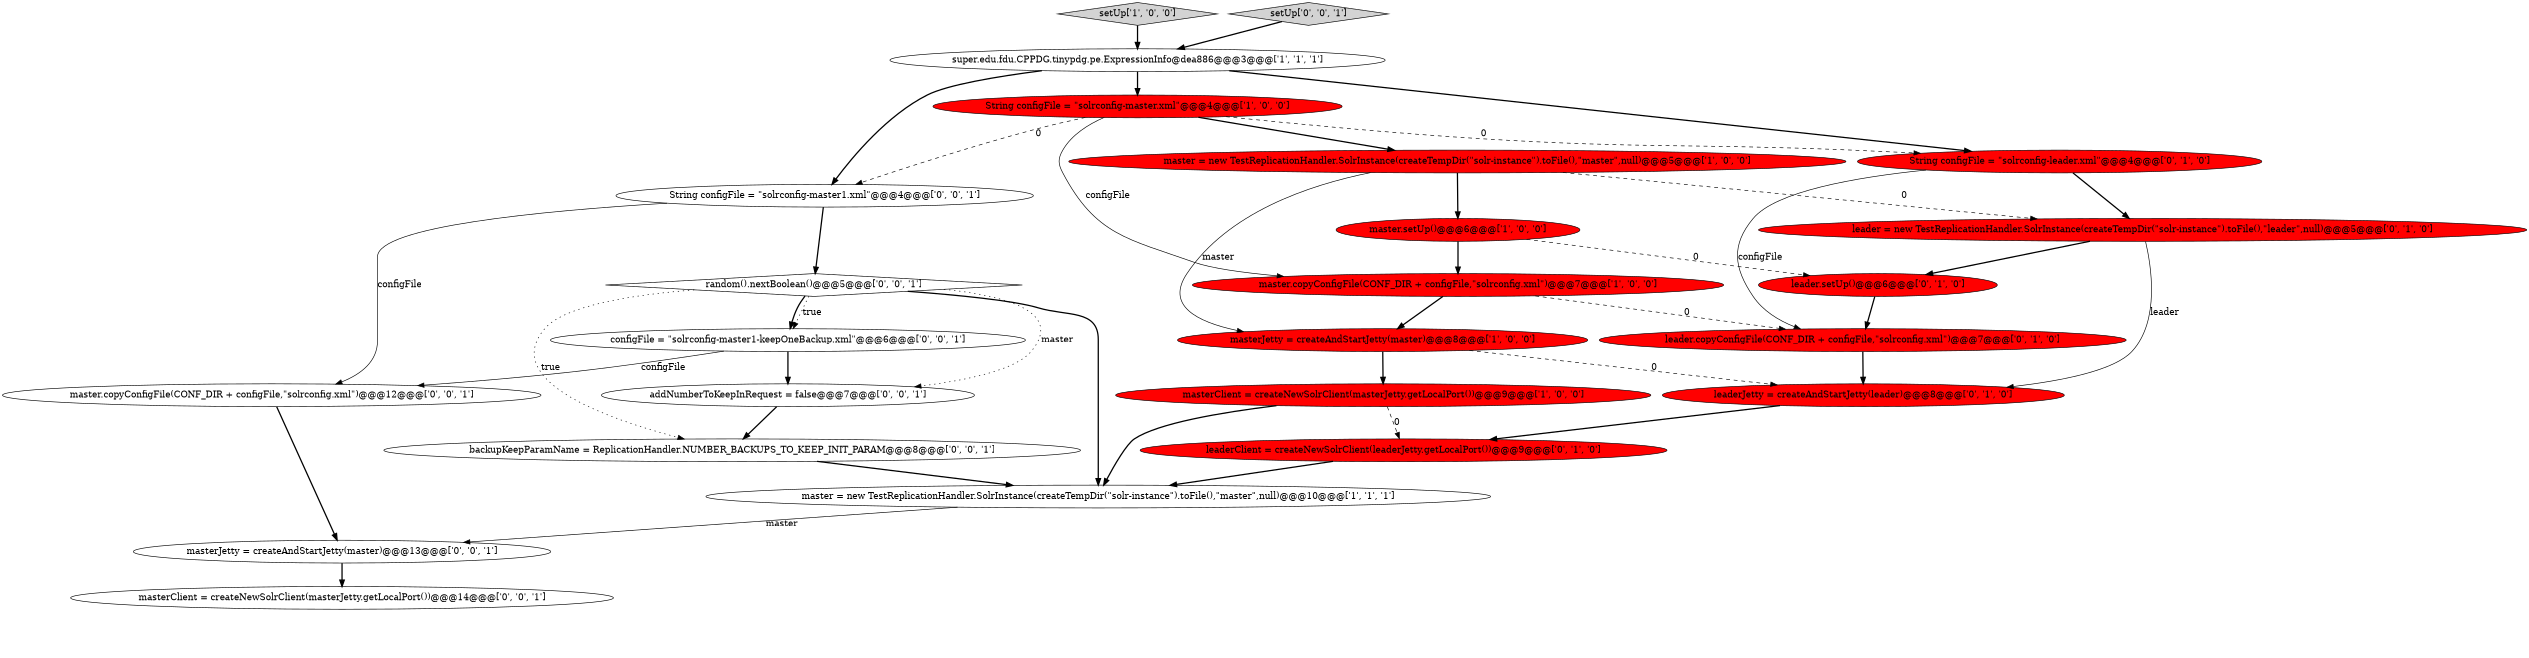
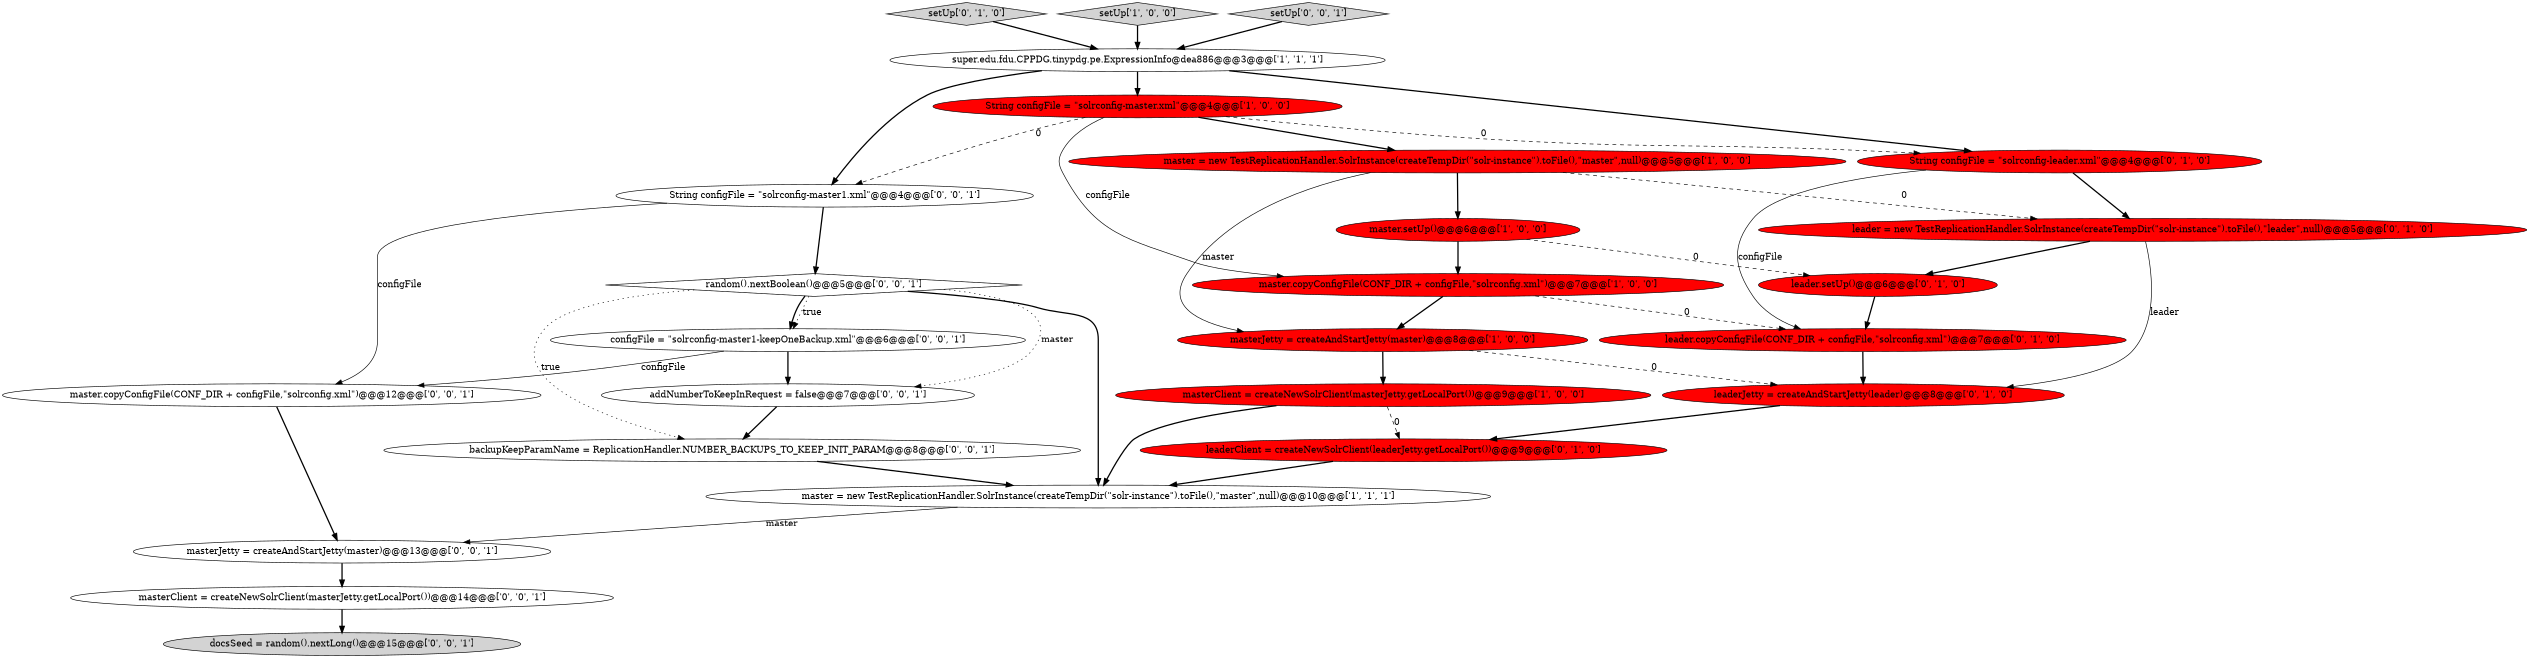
node "setUp['0', '1', '0']": added
node "docsSeed = random().nextLong()@@@15@@@['0', '0', '1']": added
